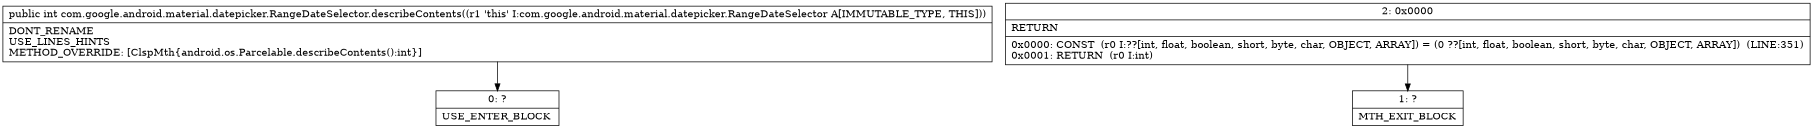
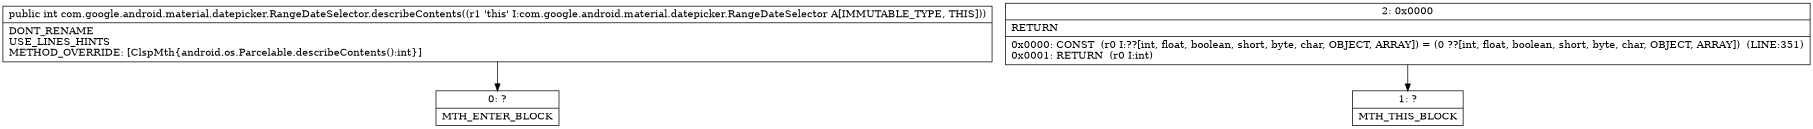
node "0: ?": text "USE_ENTER_BLOCK" -> "MTH_ENTER_BLOCK"
node "1: ?": text "MTH_EXIT_BLOCK" -> "MTH_THIS_BLOCK"
